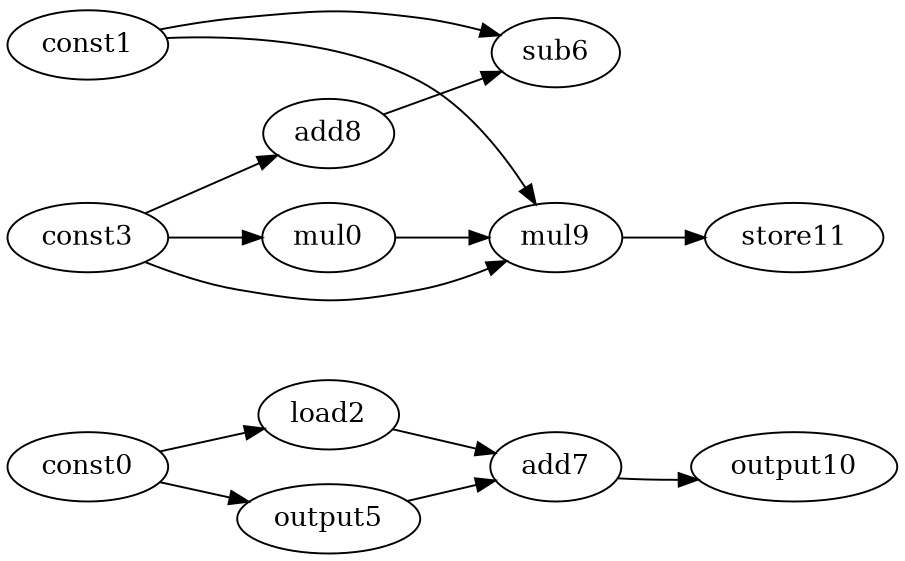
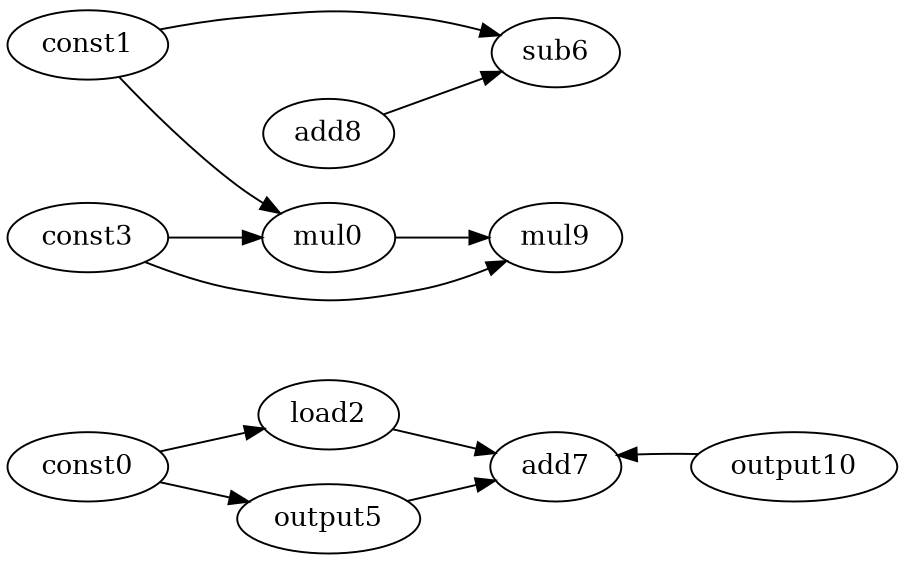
edge "const1" -> "mul9": now "const1" -> "mul0"
edge "const3" -> "add8": removed
node "store11": removed
edge "add7" -> "output10": reversed
